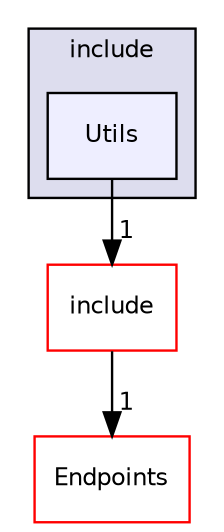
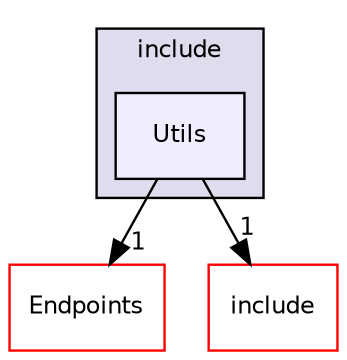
edge "include" -> "Endpoints": now "Utils" -> "Endpoints"
